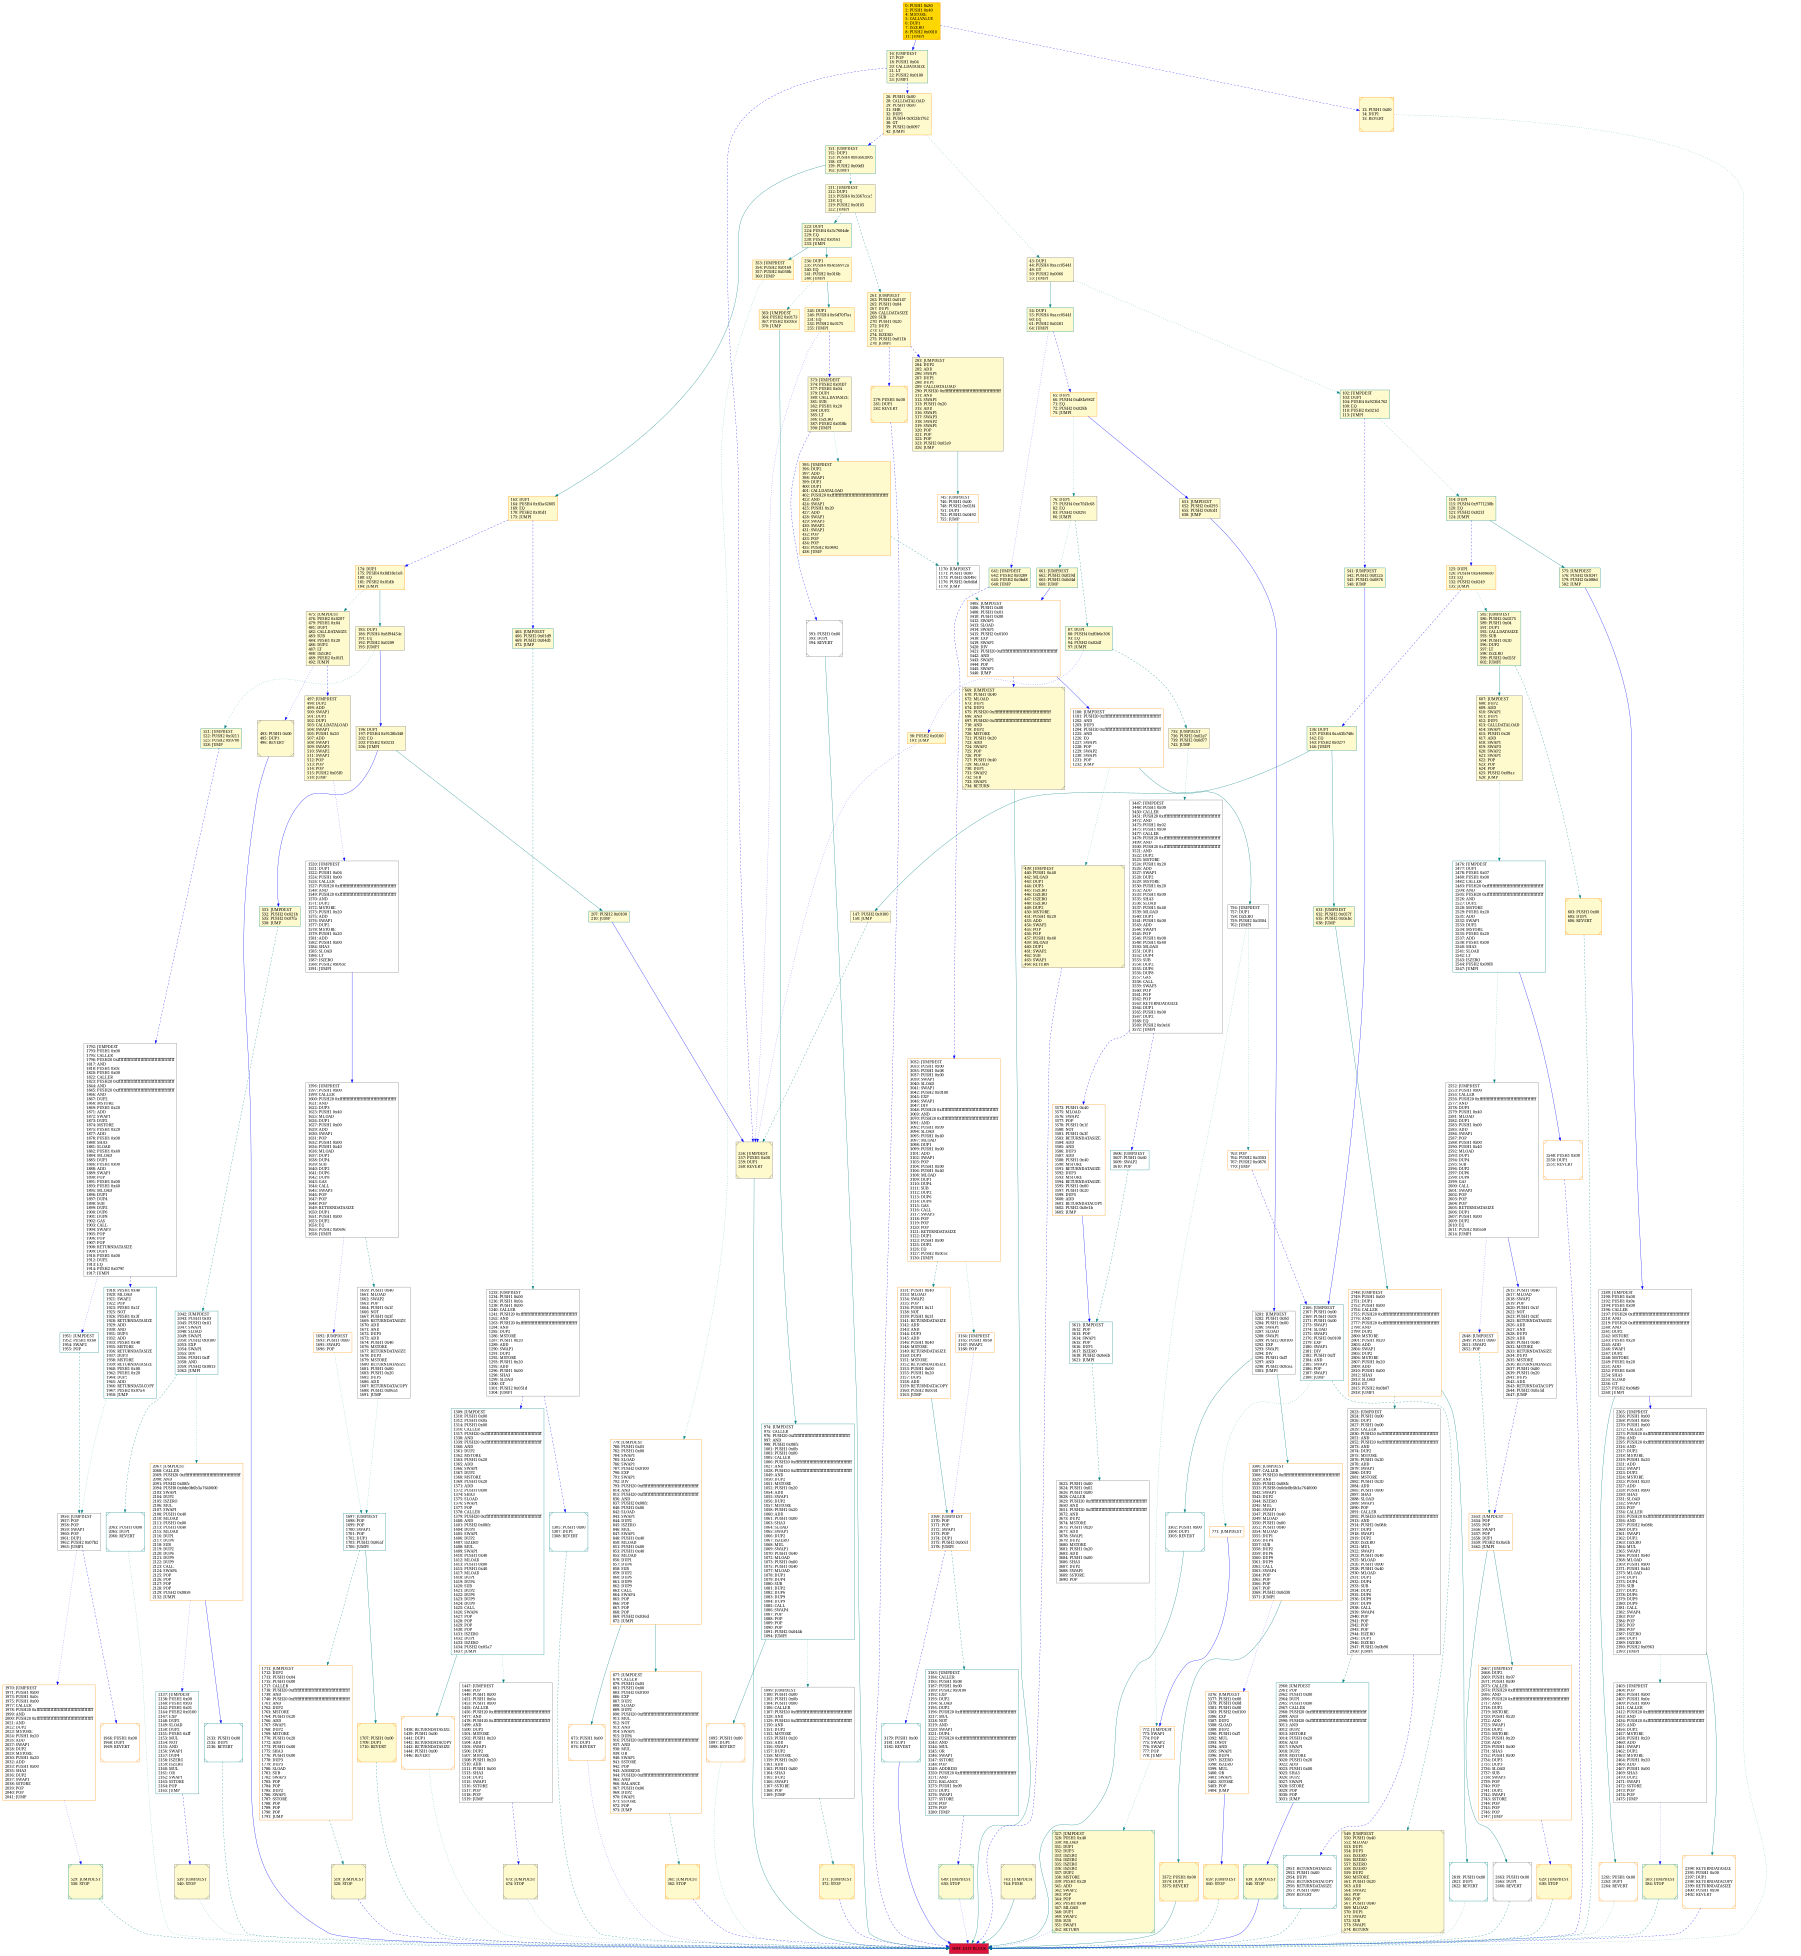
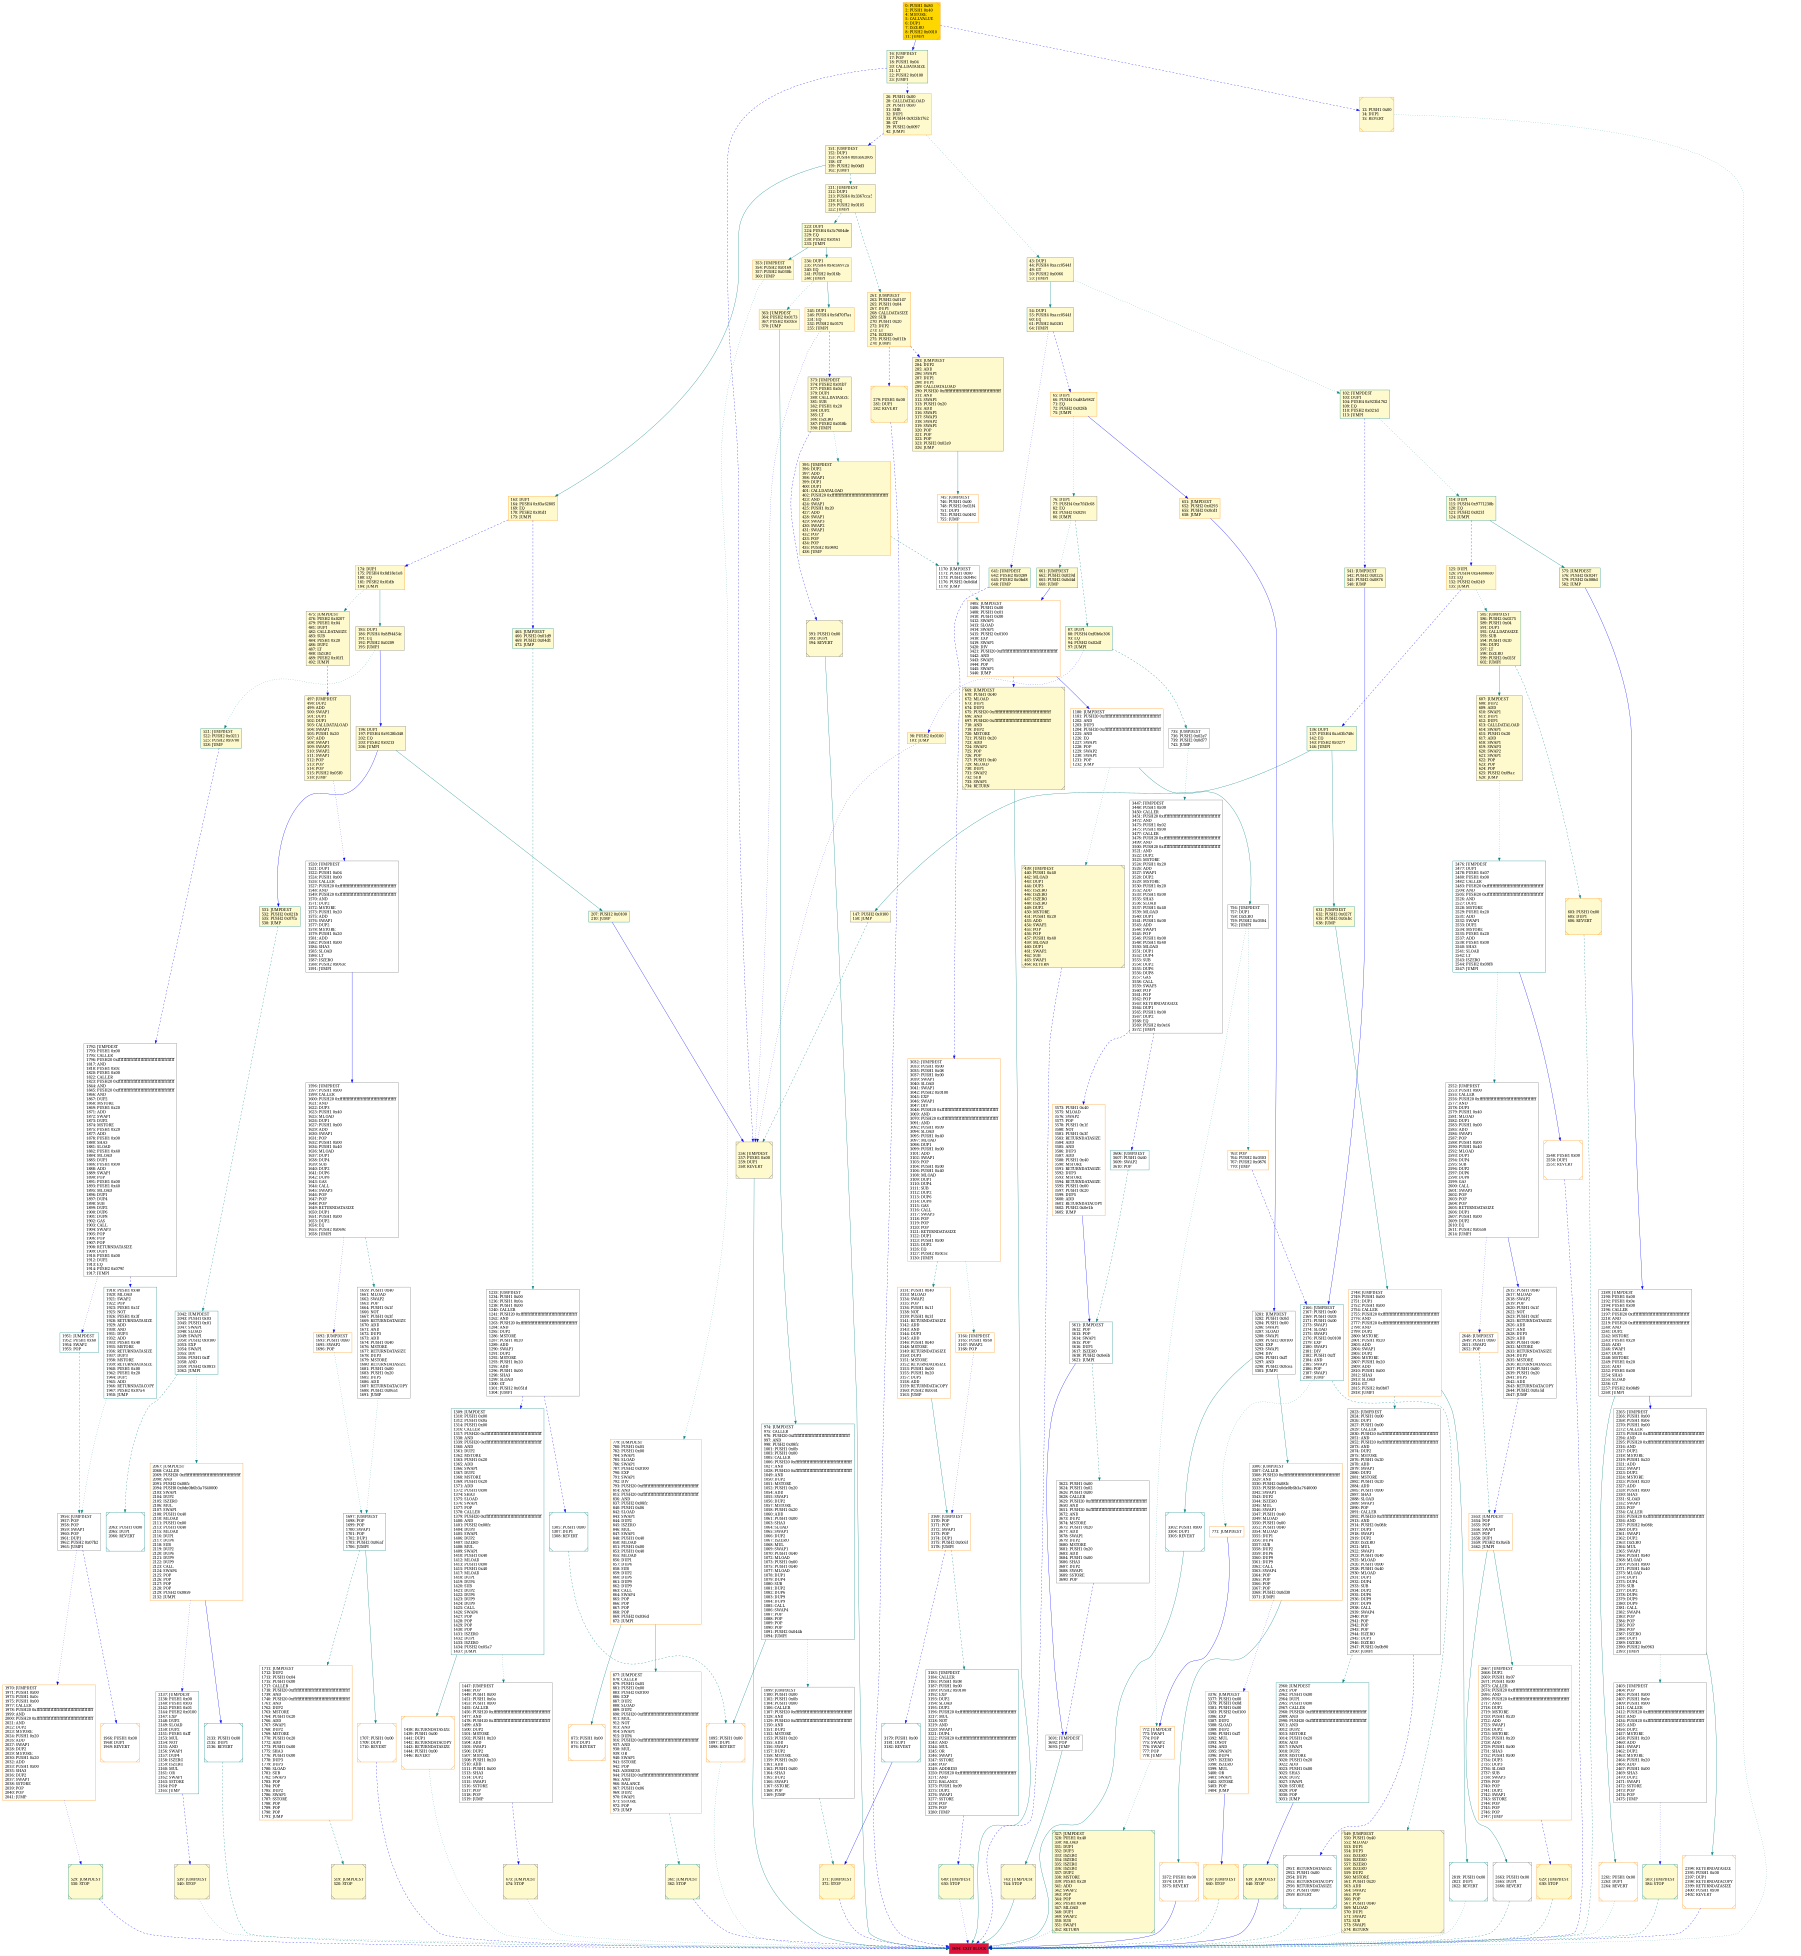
node "651: JUMPDEST 652: PUSH2 0x0293 655: PUSH2 0x0cd1 658: JUMP": color gray40 -> darkorange
node "391: PUSH1 0x00 393: DUP1 394: REVERT": fillcolor white -> lemonchiffon
node "493: PUSH1 0x00 495: DUP1 496: REVERT": removed
node "735: JUMPDEST 736: PUSH2 0x02e7 739: PUSH2 0x0d77 742: JUMP": fillcolor lemonchiffon -> white
node "1707: PUSH1 0x00 1709: DUP1 1710: REVERT": fillcolor lemonchiffon -> white
node "3691: JUMPDEST 3692: POP 3693: JUMP": added
edge "3179: PUSH1 0x00 3181: DUP1 3182: REVERT" -> "3694: EXIT BLOCK": now "3179: PUSH1 0x00 3181: DUP1 3182: REVERT" -> "371: JUMPDEST 372: STOP"
node "361: JUMPDEST 362: STOP": color darkorange -> teal
node "743: JUMPDEST 744: PUSH": label "743: JUMPDEST 744: PUSH" -> "743: JUMPDEST 744: STOP"
node "3372: PUSH1 0x00 3374: DUP1 3375: REVERT": fillcolor lemonchiffon -> white
edge "1305: PUSH1 0x00 1307: DUP1 1308: REVERT" -> "3694: EXIT BLOCK": now "1305: PUSH1 0x00 1307: DUP1 1308: REVERT" -> "1095: PUSH1 0x00 1097: DUP1 1098: REVERT"
edge "2063: PUSH1 0x00 2065: DUP1 2066: REVERT" -> "3694: EXIT BLOCK": removed
edge "1707: PUSH1 0x00 1709: DUP1 1710: REVERT" -> "3694: EXIT BLOCK": color teal -> blue
edge "873: PUSH1 0x00 875: DUP1 876: REVERT" -> "3694: EXIT BLOCK": removed
edge "3372: PUSH1 0x00 3374: DUP1 3375: REVERT" -> "3694: EXIT BLOCK": color teal -> blue
edge "519: JUMPDEST 520: STOP" -> "3694: EXIT BLOCK": removed
edge "529: JUMPDEST 530: STOP" -> "3694: EXIT BLOCK": color teal -> blue
